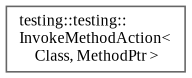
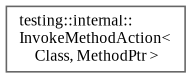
node "testing::testing:: InvokeMethodAction< Class, MethodPtr >": label "testing::testing:: InvokeMethodAction< Class, MethodPtr >" -> "testing::internal:: InvokeMethodAction< Class, MethodPtr >"
